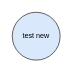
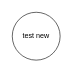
node "test new": fillcolor #dae8fc -> #ffffff
